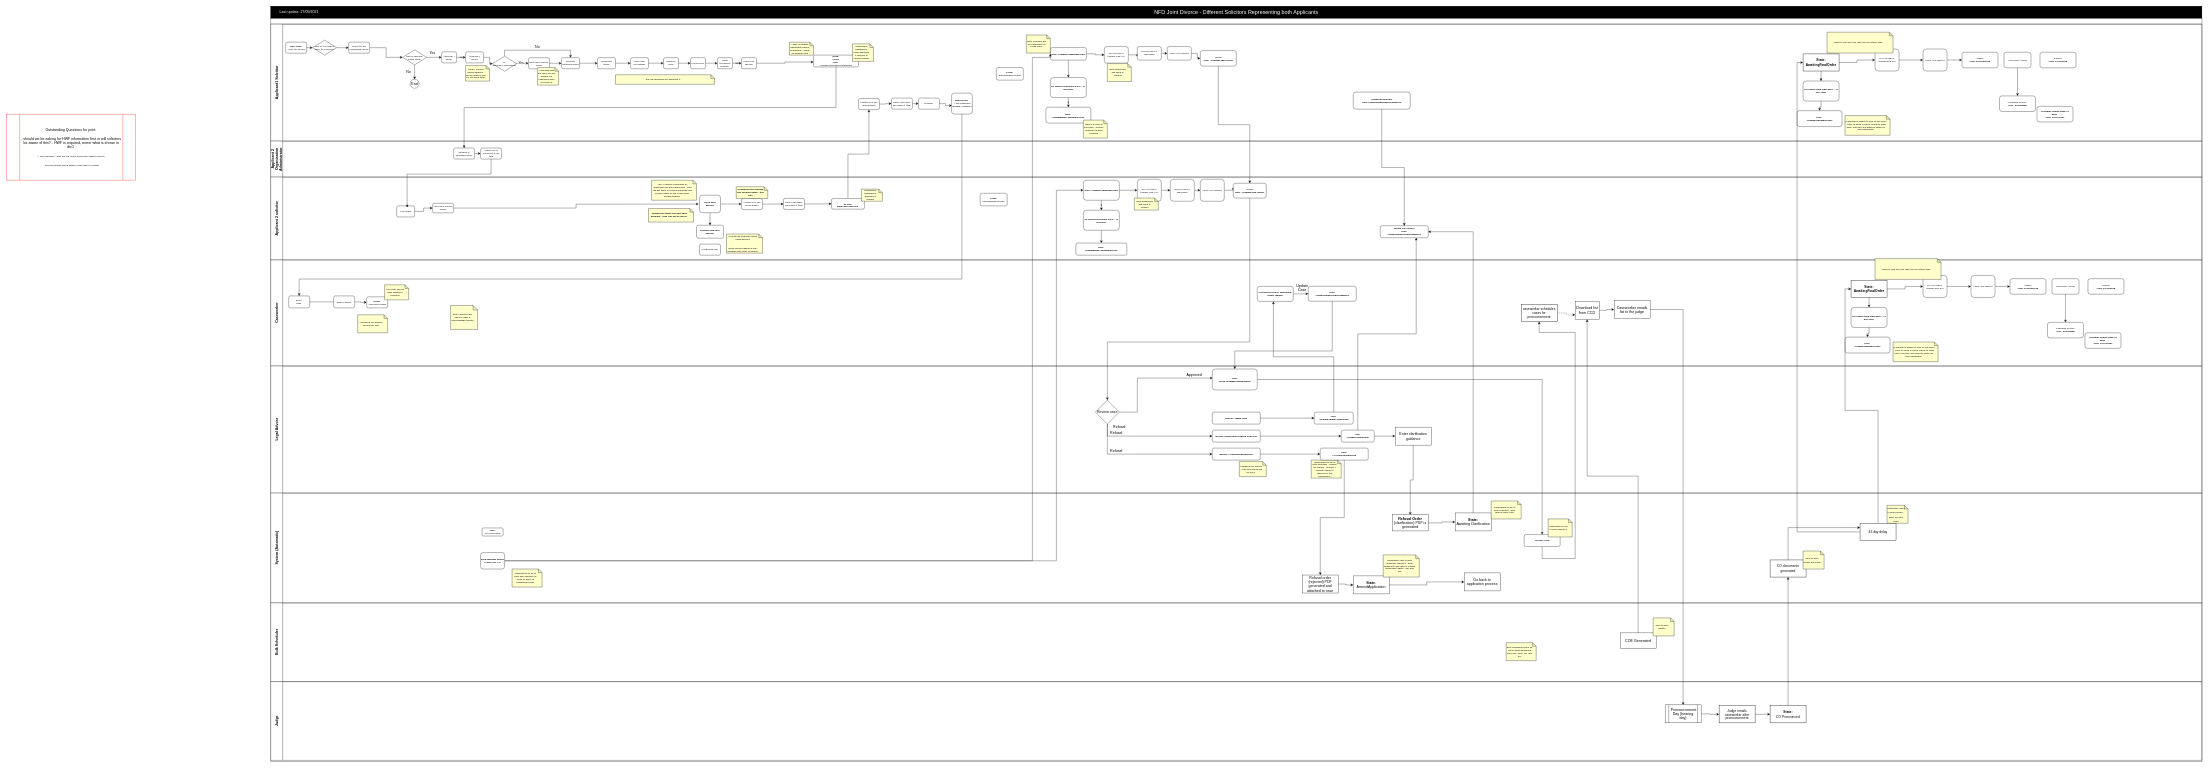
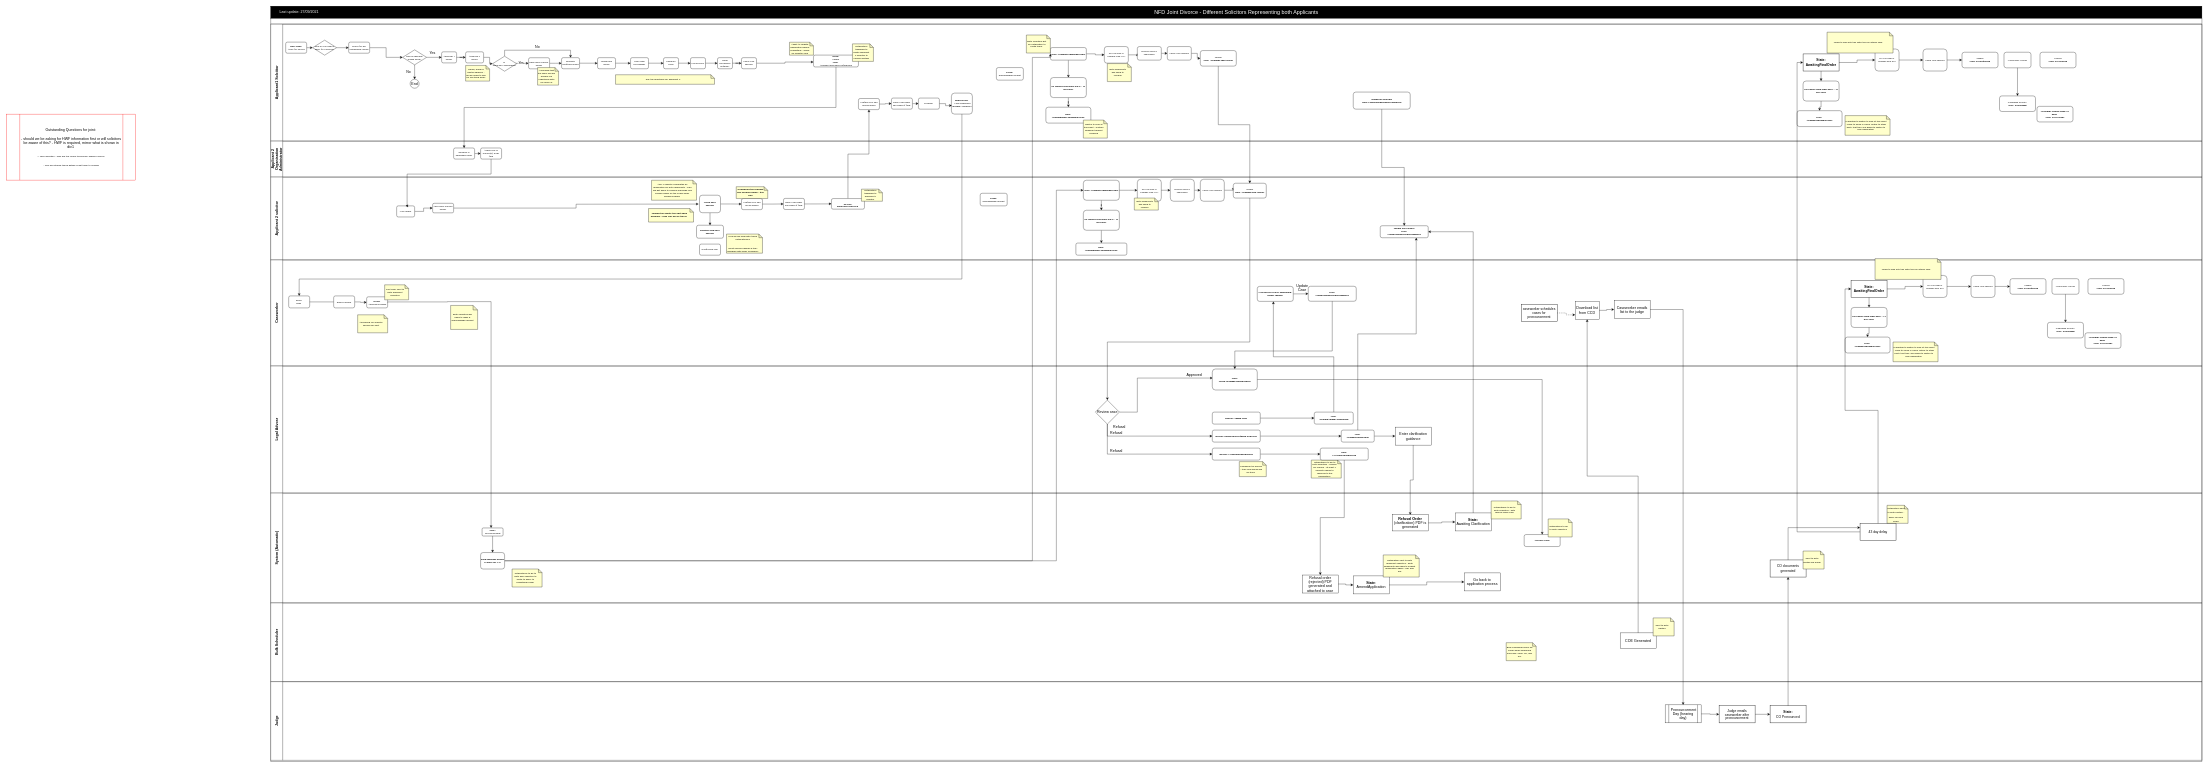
edge "Allocate a date" -> "caseworker schedules cases for pronouncement": removed
edge "Event: Application Issued" -> "State: 20WeekHolding": added
edge "State: 20WeekHolding" -> "Both applicant invited to apply for CO": added
